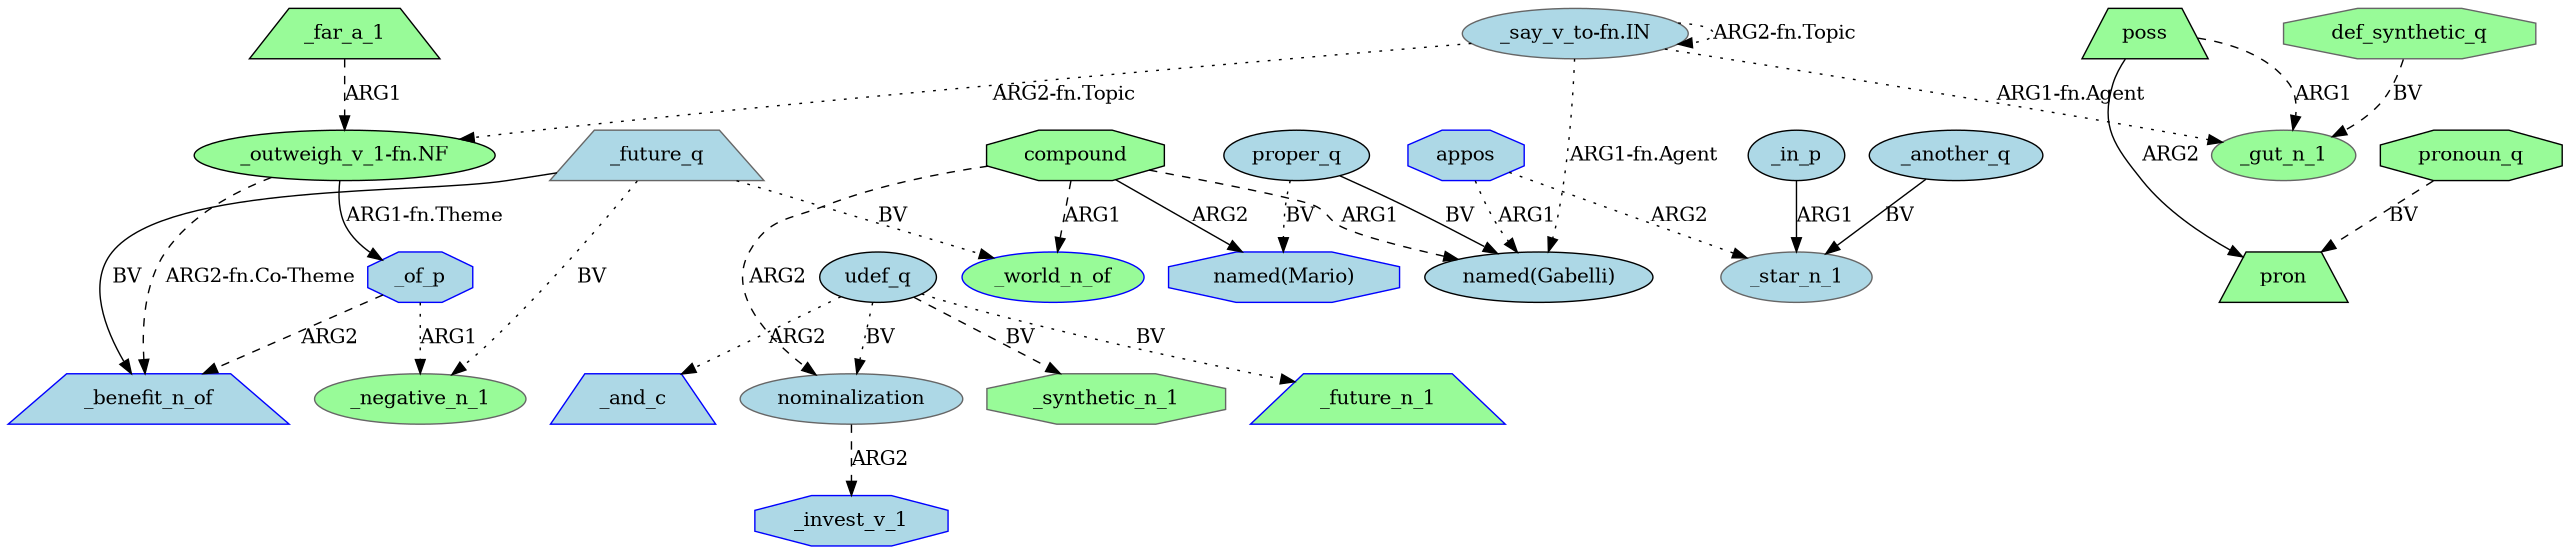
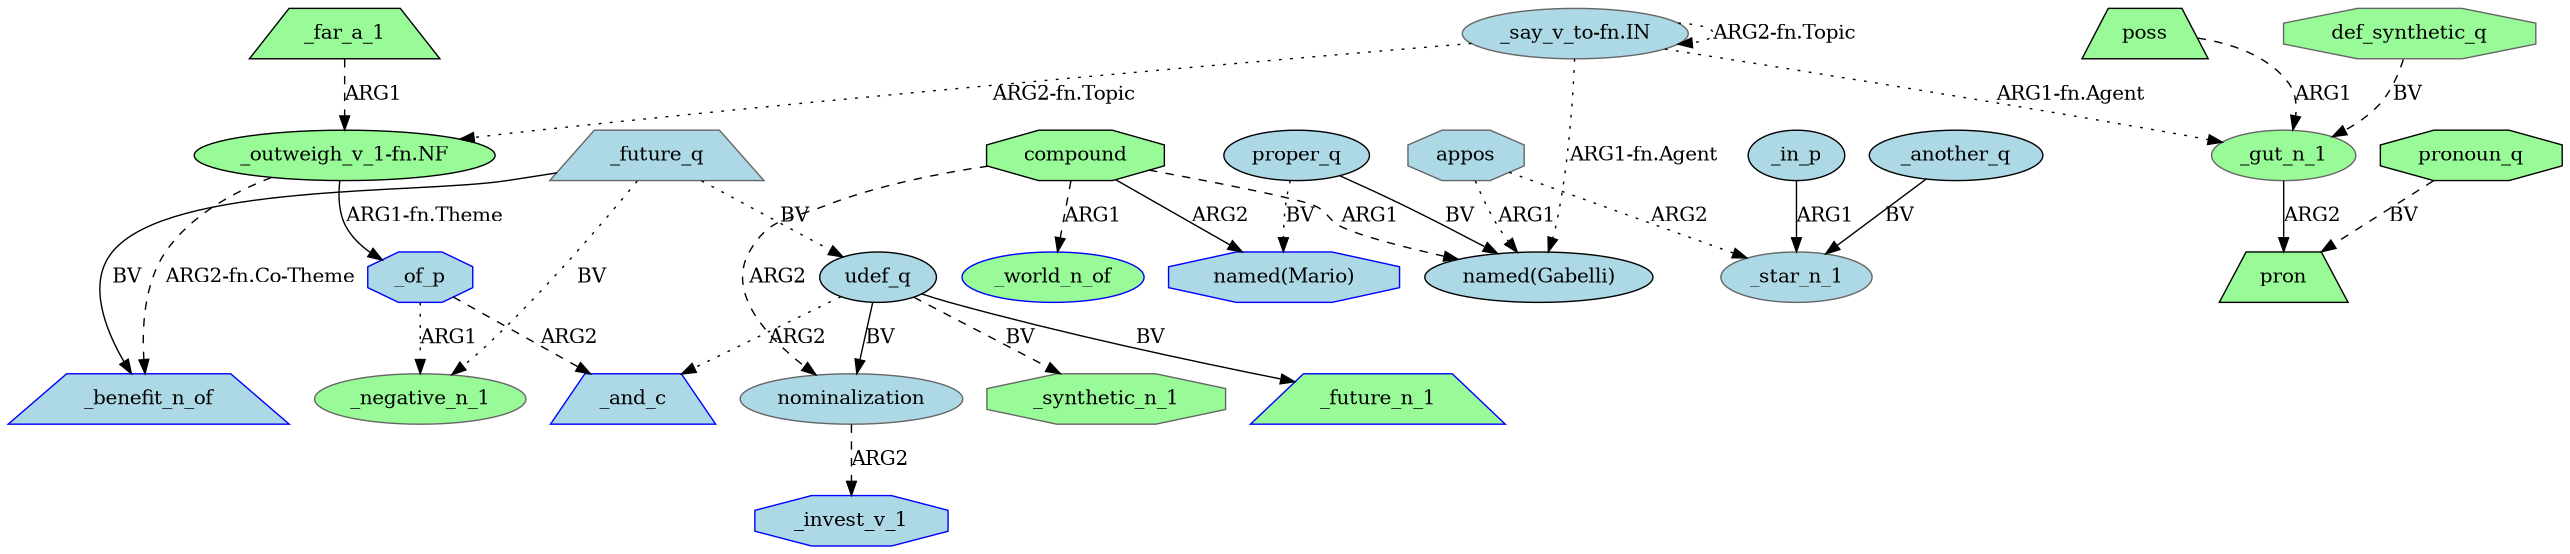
node "appos": color blue -> gray40
edge "poss" -> "pron": now "_gut_n_1" -> "pron"
edge "_future_q" -> "_world_n_of": now "_future_q" -> "udef_q"
edge "_of_p" -> "_benefit_n_of": now "_of_p" -> "_and_c"
edge "udef_q" -> "nominalization": style dotted -> solid
edge "udef_q" -> "_future_n_1": style dotted -> solid
